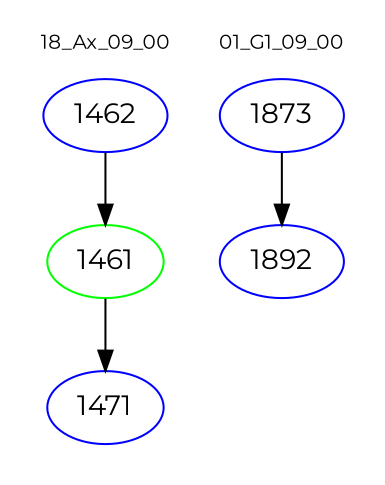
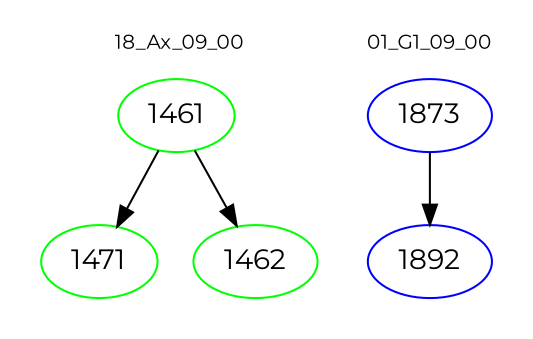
node "1462": color blue -> green
edge "1462" -> "1461": reversed
node "1471": color blue -> green
